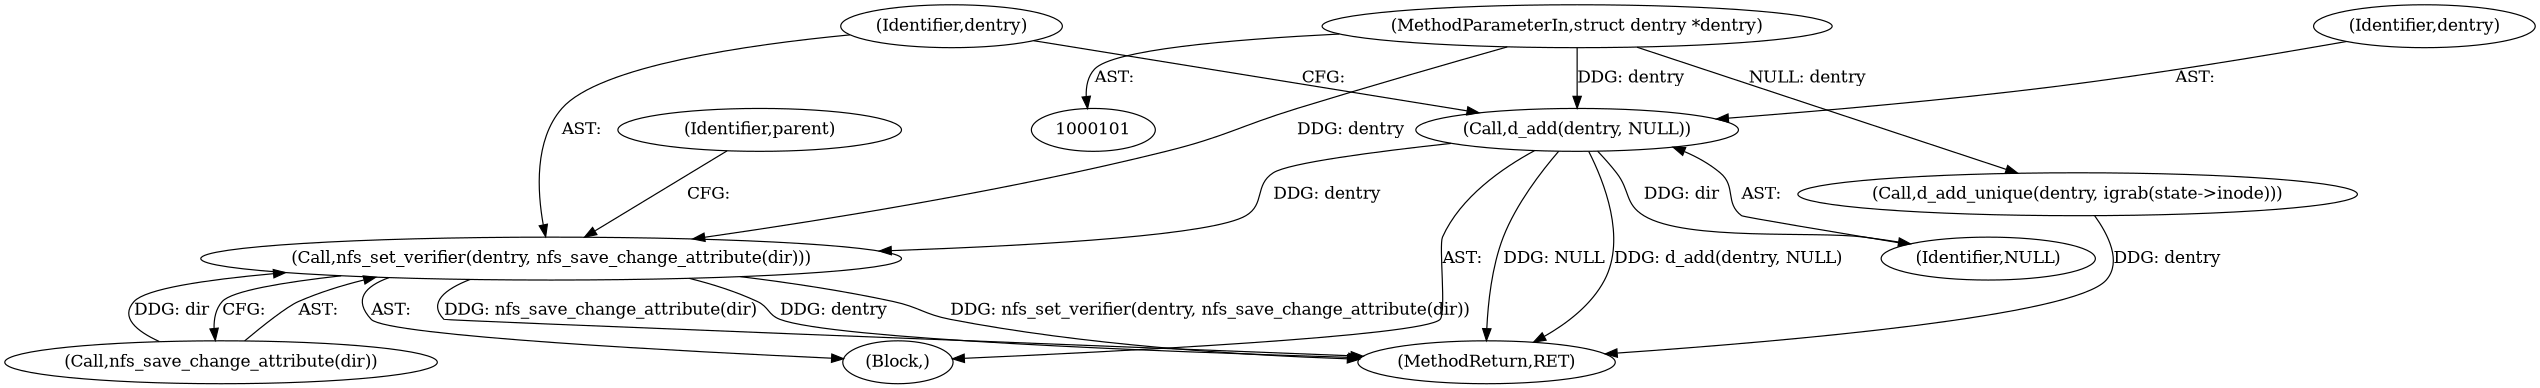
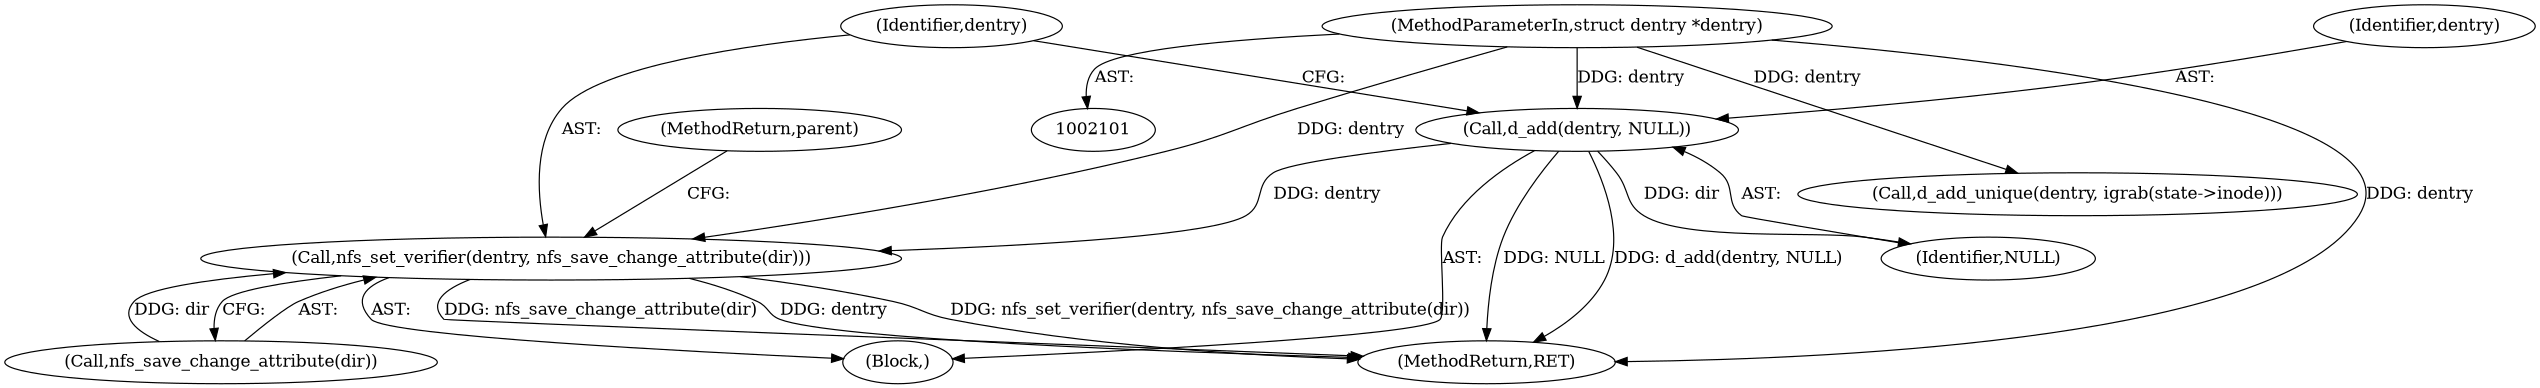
edge "(MethodParameterIn,struct dentry *dentry)" -> "(Call,d_add_unique(dentry, igrab(state->inode)))": label "NULL: dentry" -> "DDG: dentry"
node "(Identifier,parent)": label "(Identifier,parent)" -> "(MethodReturn,parent)"
node "1000101": label "1000101" -> "1002101"
edge "(Call,d_add_unique(dentry, igrab(state->inode)))" -> "(MethodReturn,RET)": now "(MethodParameterIn,struct dentry *dentry)" -> "(MethodReturn,RET)"
